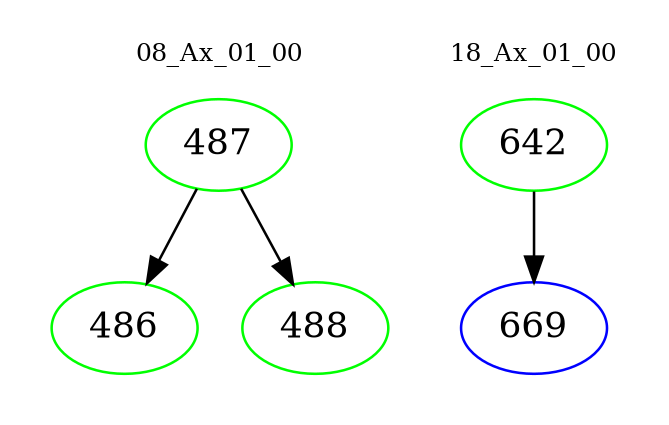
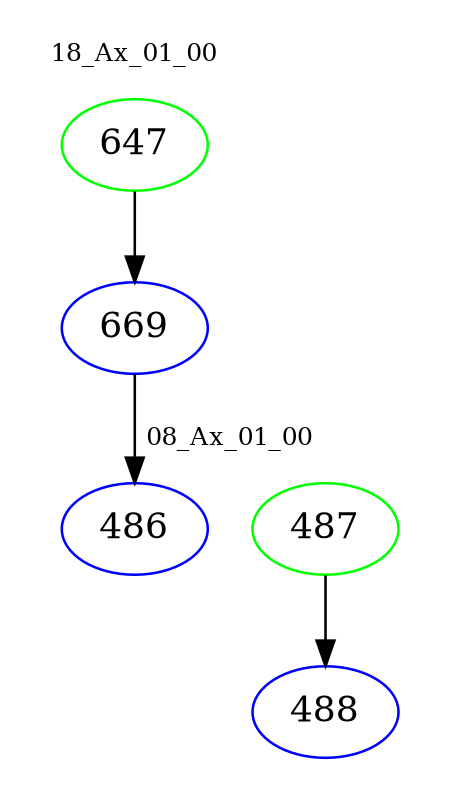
node "642": label "642" -> "647"
edge "487" -> "486": now "669" -> "486"
node "486": color green -> blue
node "488": color green -> blue
